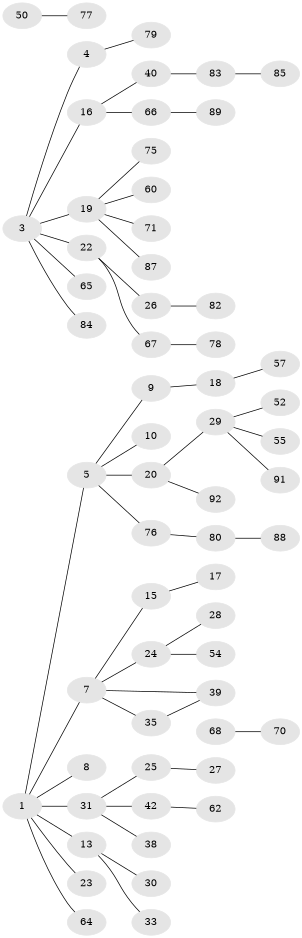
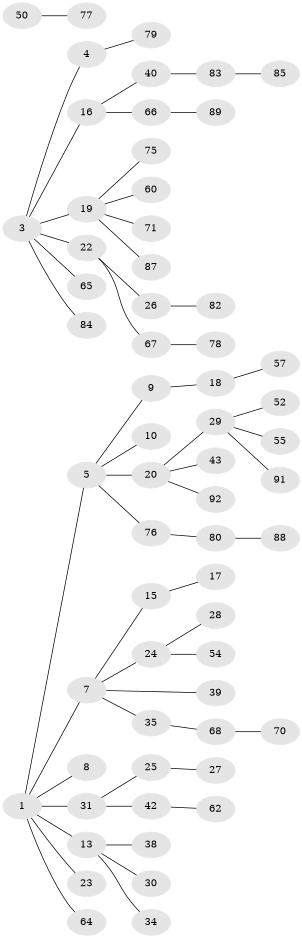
node "43": added
edge "39" -- "35": now "68" -- "35"
edge "31" -- "38": now "13" -- "38"
node "33": label "33" -> "34"
